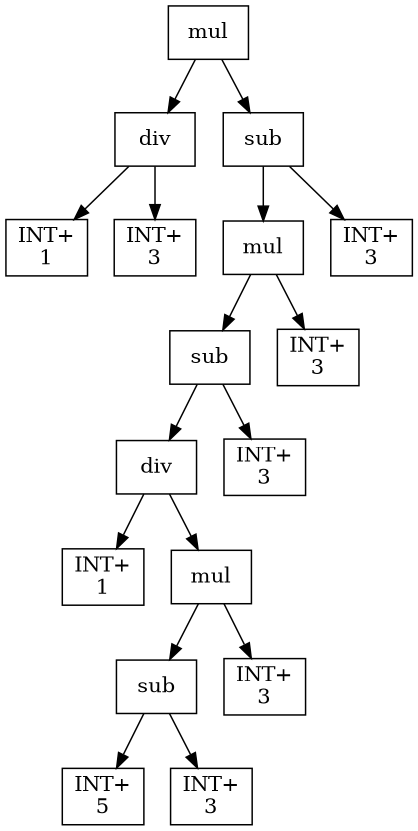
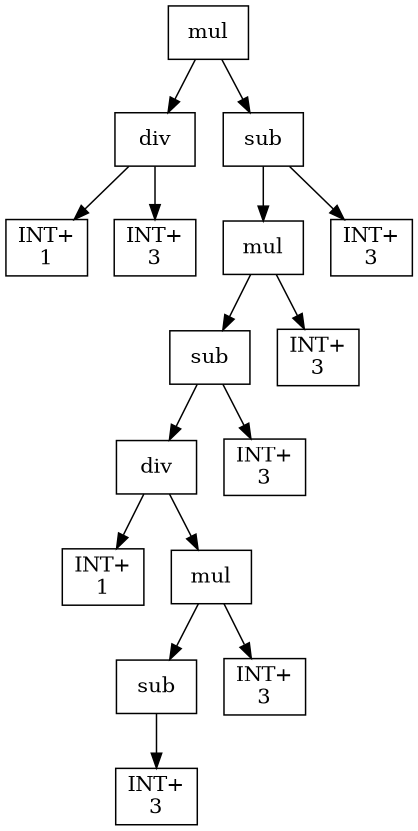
node "INT+ 5": removed
